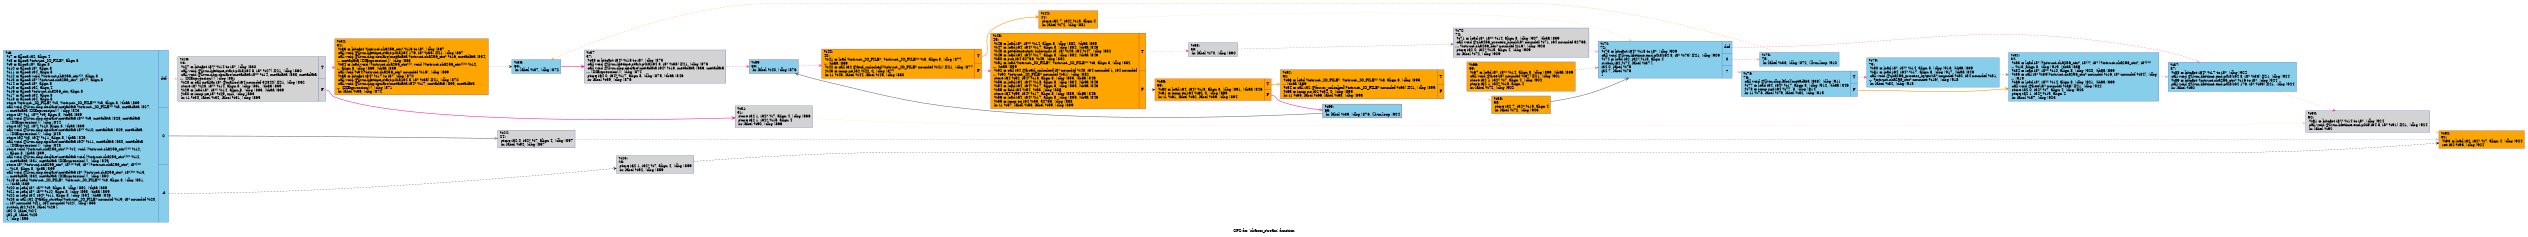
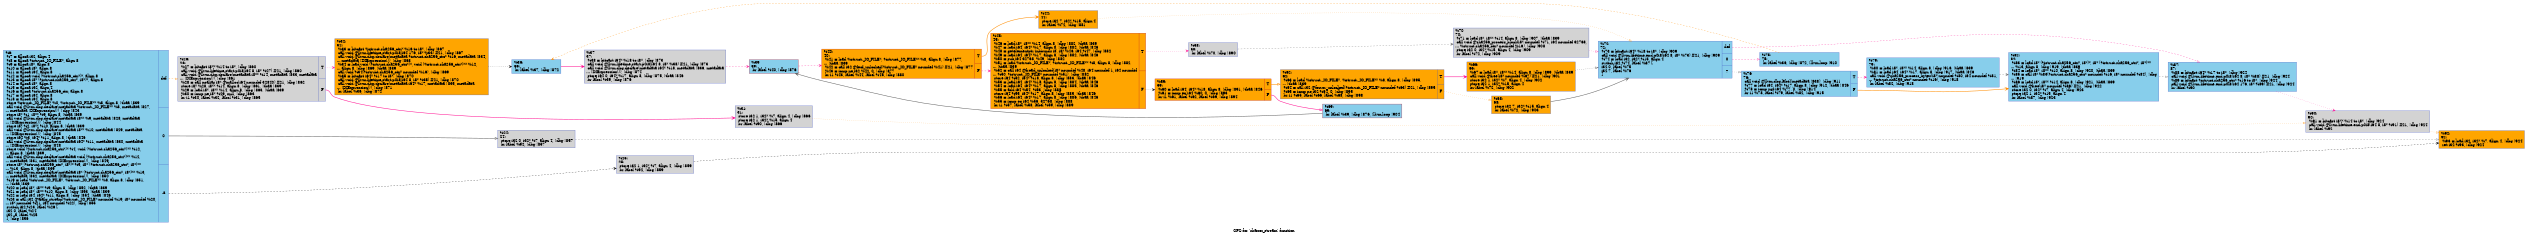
edge "%62:" -> "%66:": added
